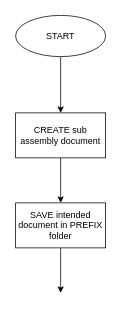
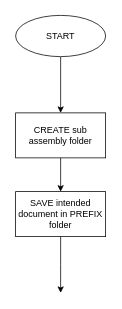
node "CREATE sub assembly document": label "CREATE sub assembly document" -> "CREATE sub assembly folder"
node "SAVE intended document in PREFIX folder": moved (60, 225) -> (60, 214)
